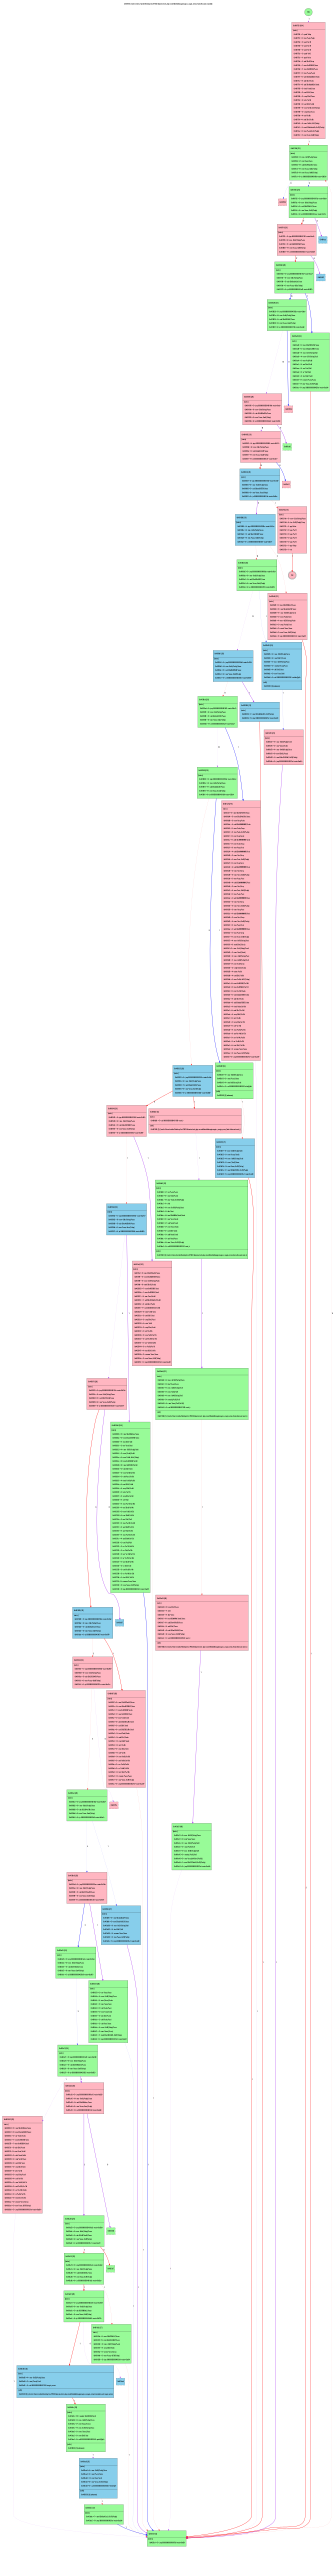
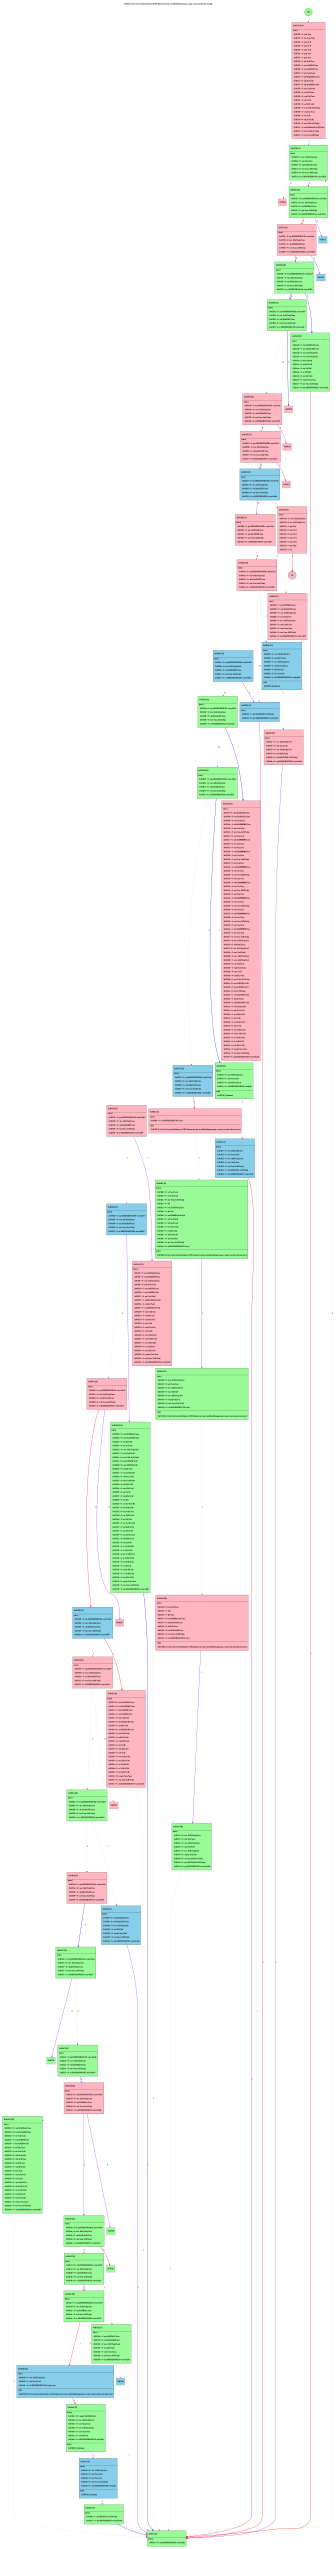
node "0x401ed6": fillcolor palegreen -> lightpink
edge "0x401861 [28]" -> "0x401c11": color blue -> purple
node "0x401899 [28]": fillcolor skyblue -> lightpink
node "0x4018b5 [28]": fillcolor palegreen -> lightpink
edge "0x4018b5 [28]" -> "0x4018d1 [28]": now "0x4018b5 [28]" -> "0x402056 [12]"
edge "0x401925 [28]" -> "0x401941 [28]": removed, label "8"
node "0x401c97": fillcolor skyblue -> lightpink
edge "0x401d8f [33]" -> "0x4021ef [5]": removed, label "2"
node "0x401e59 [39]": removed
node "0x4021b6": added
node "0x402062 [83]": fillcolor lightpink -> palegreen
